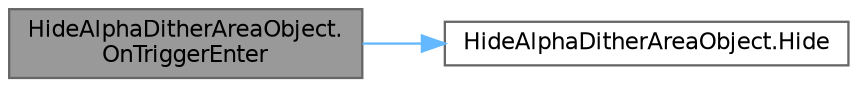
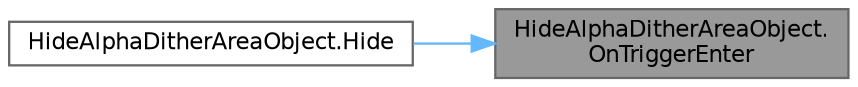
edge "HideAlphaDitherAreaObject. OnTriggerEnter" -> "HideAlphaDitherAreaObject.Hide": reversed
